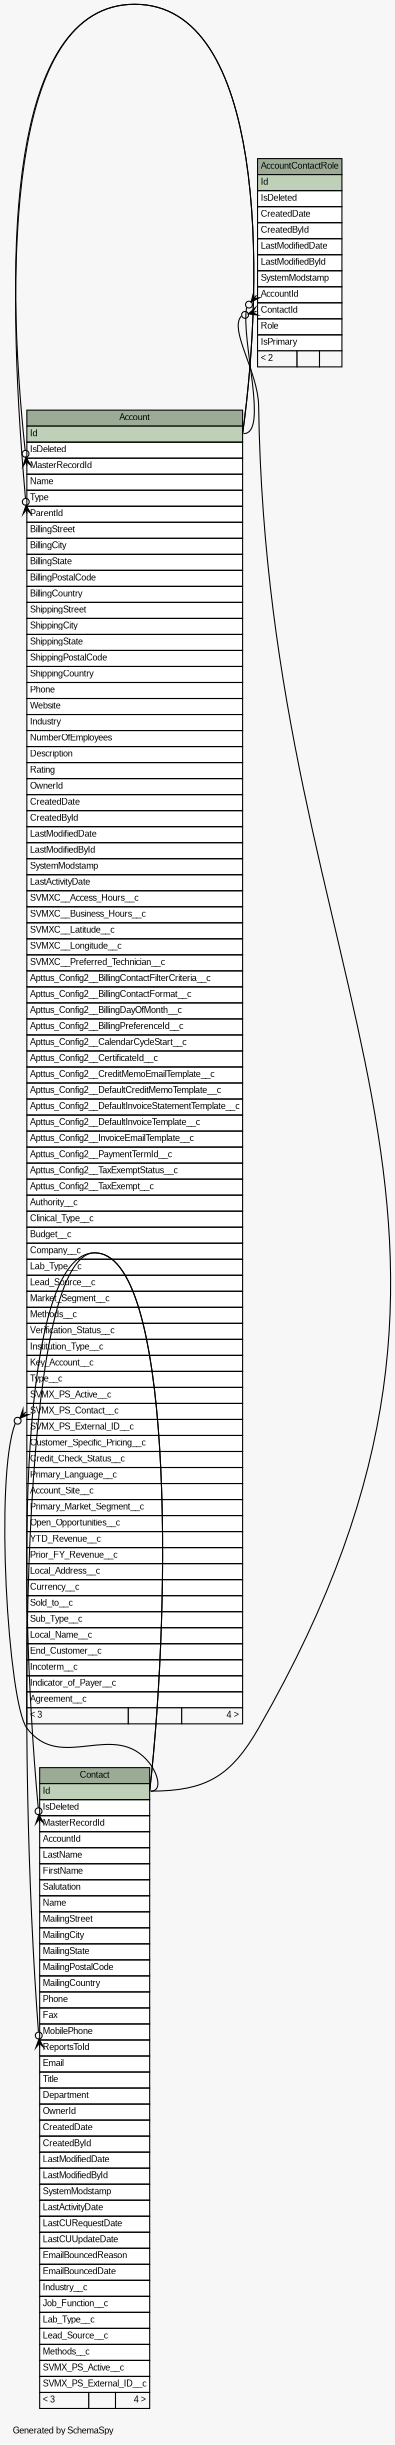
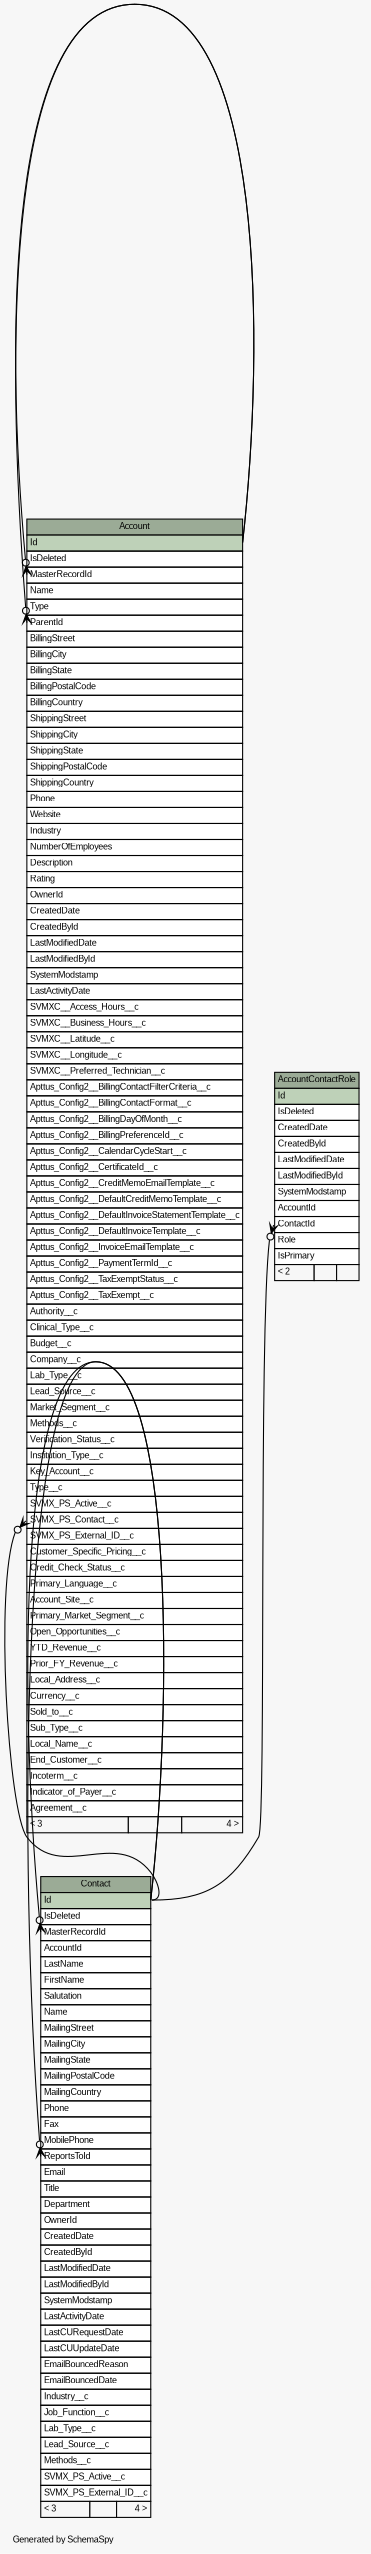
edge "Account" -> "AccountContactRole": removed
